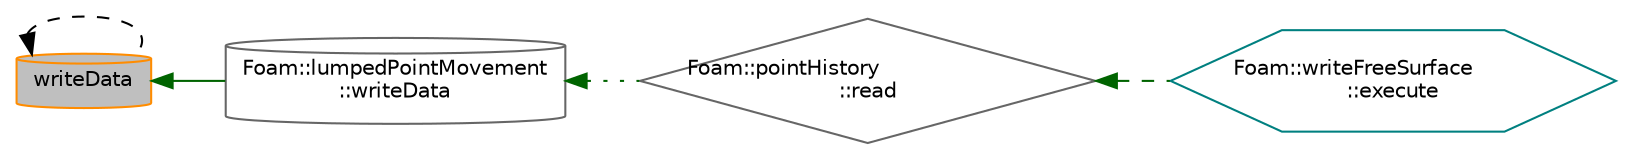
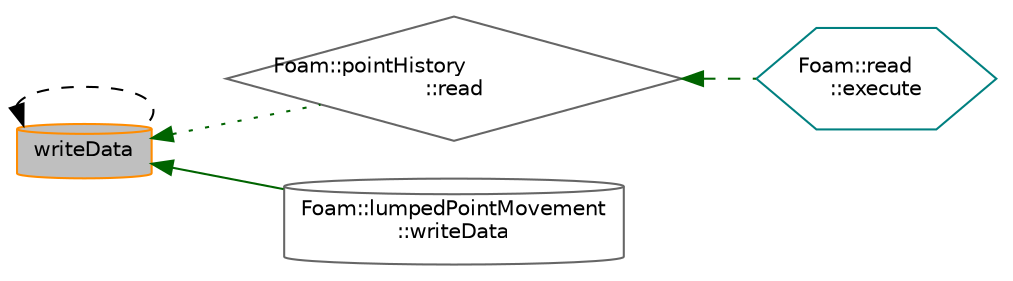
edge "Foam::pointHistory ::read" -> "Foam::lumpedPointMovement ::writeData": now "Foam::pointHistory ::read" -> "writeData"
node "Foam::writeFreeSurface ::execute": label "Foam::writeFreeSurface ::execute" -> "Foam::read ::execute"
